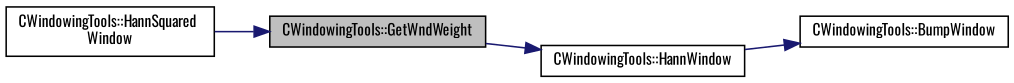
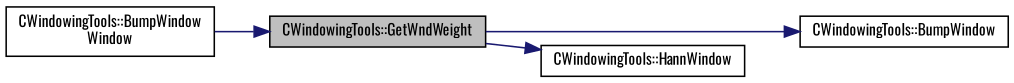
node "CWindowingTools::HannSquared Window": label "CWindowingTools::HannSquared Window" -> "CWindowingTools::BumpWindow Window"
edge "CWindowingTools::HannWindow" -> "CWindowingTools::BumpWindow": now "CWindowingTools::GetWndWeight" -> "CWindowingTools::BumpWindow"
